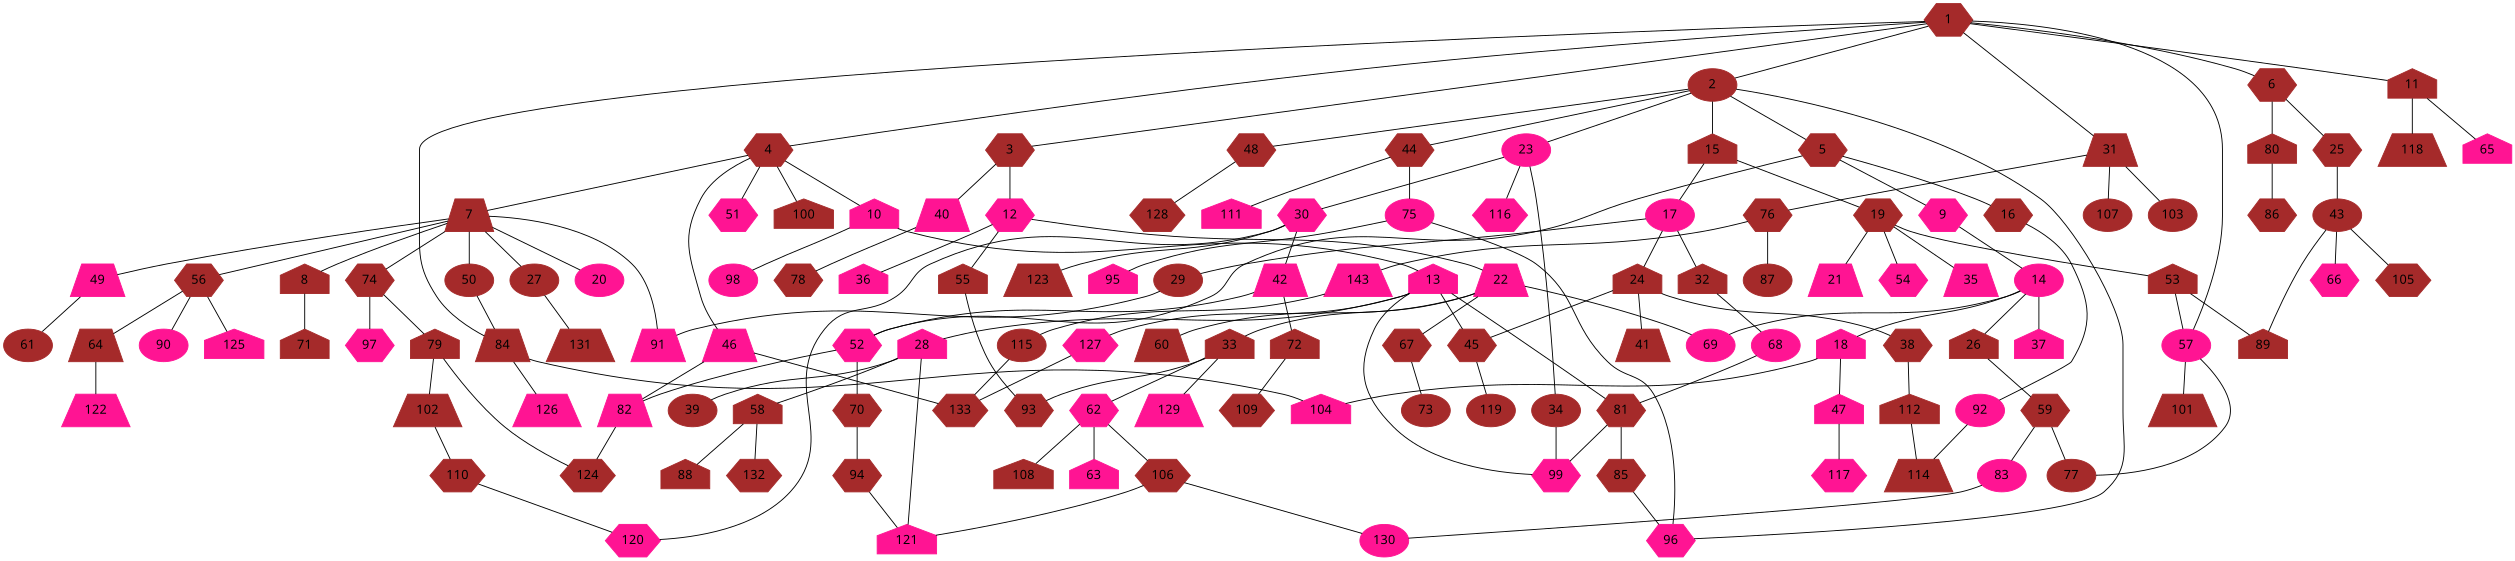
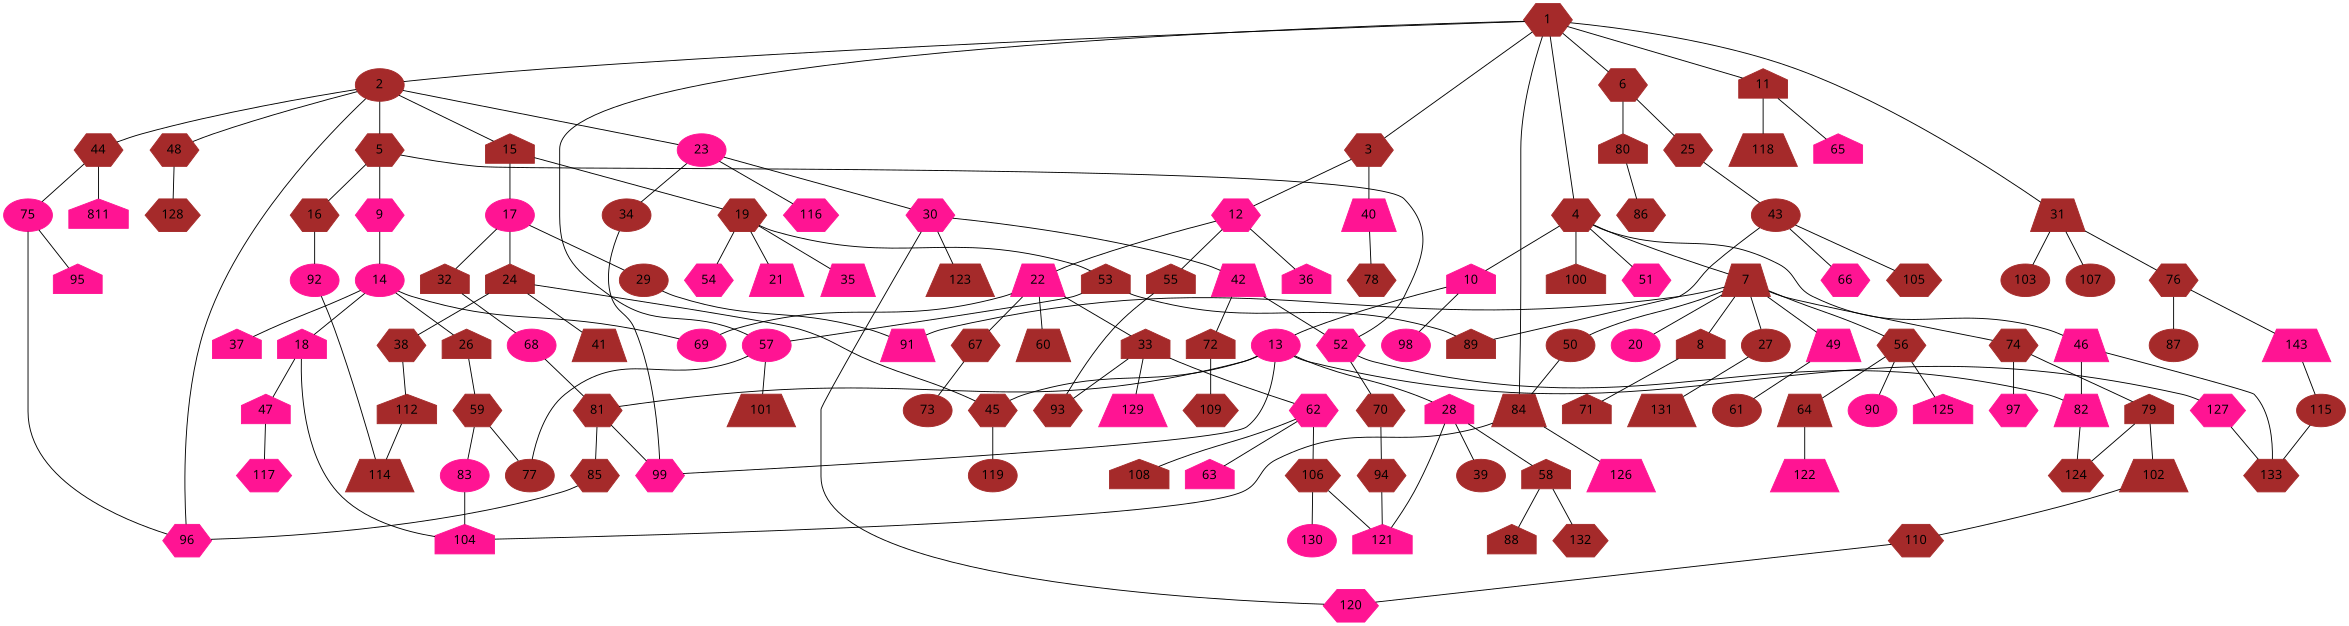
node "111": label "111" -> "811"
node "13": shape house -> ellipse
edge "83" -- "130": now "83" -- "104"
